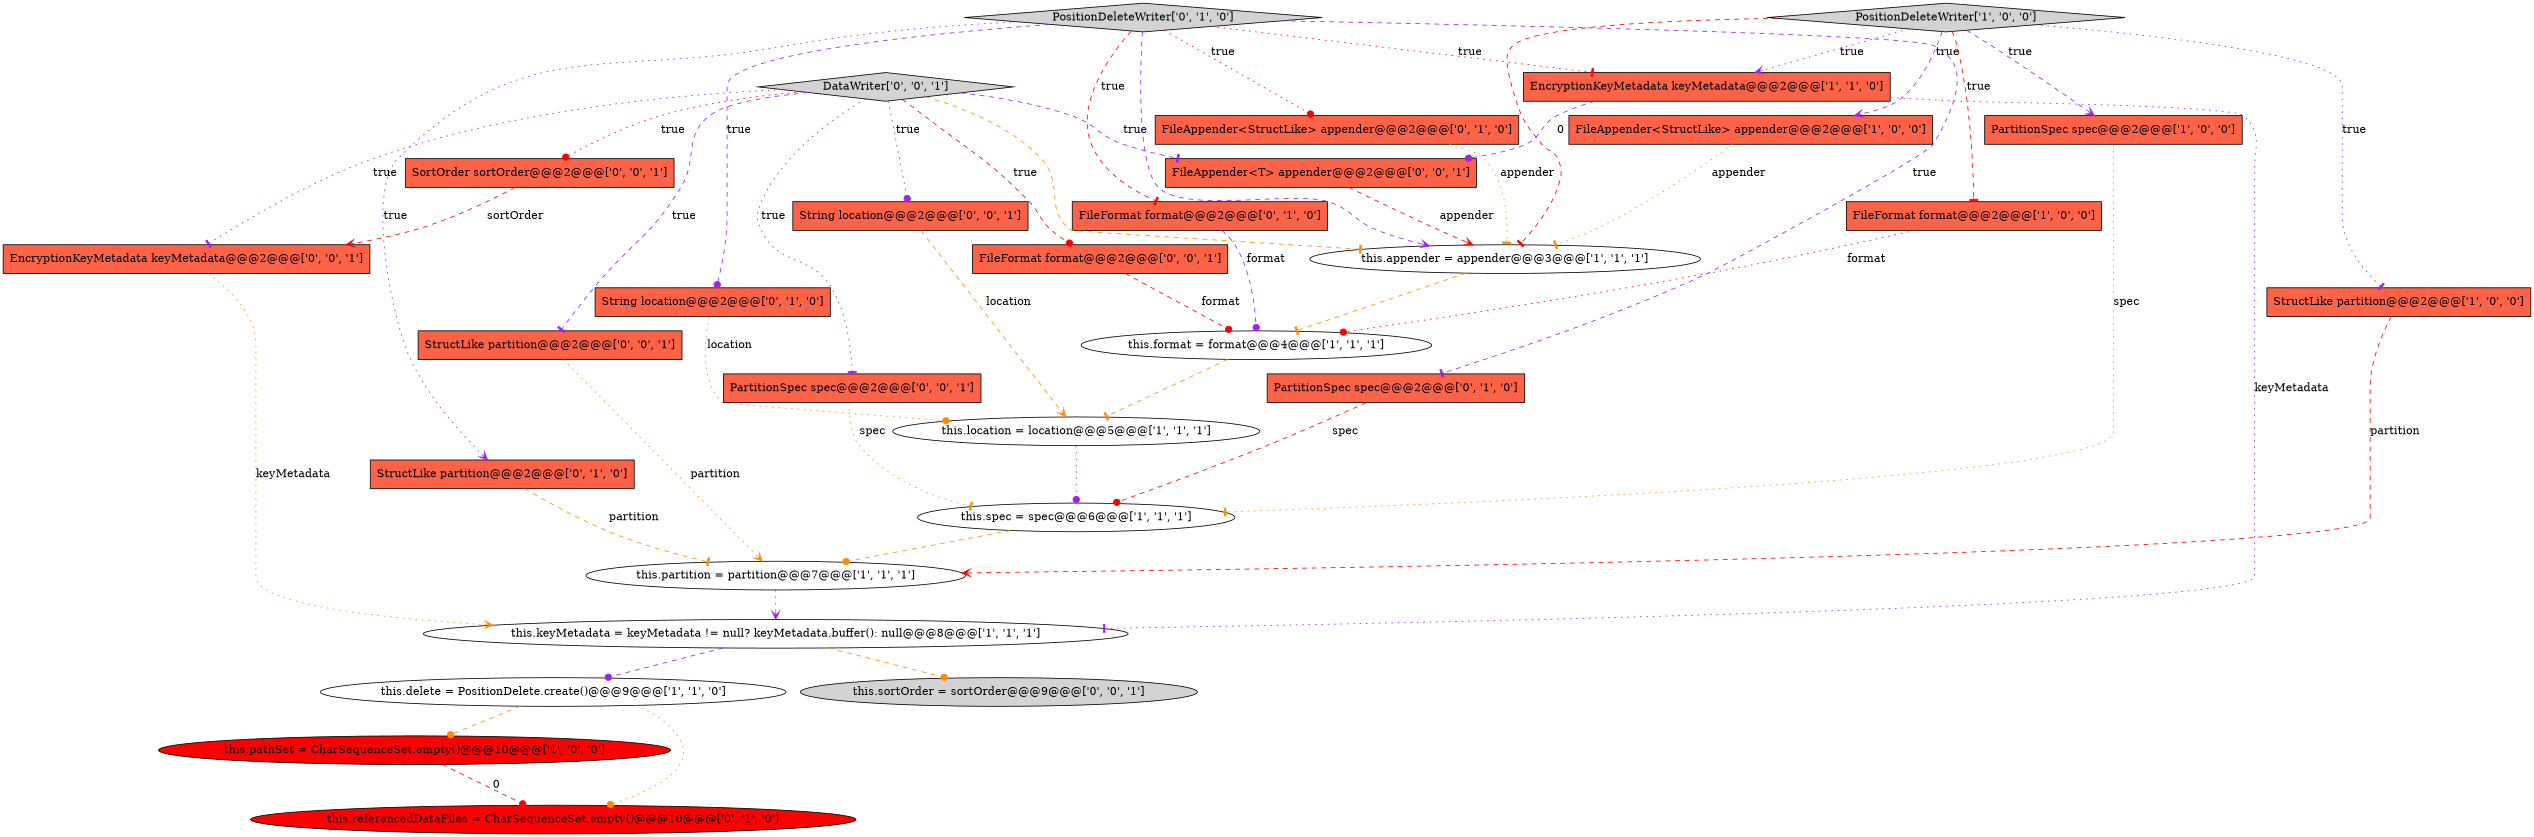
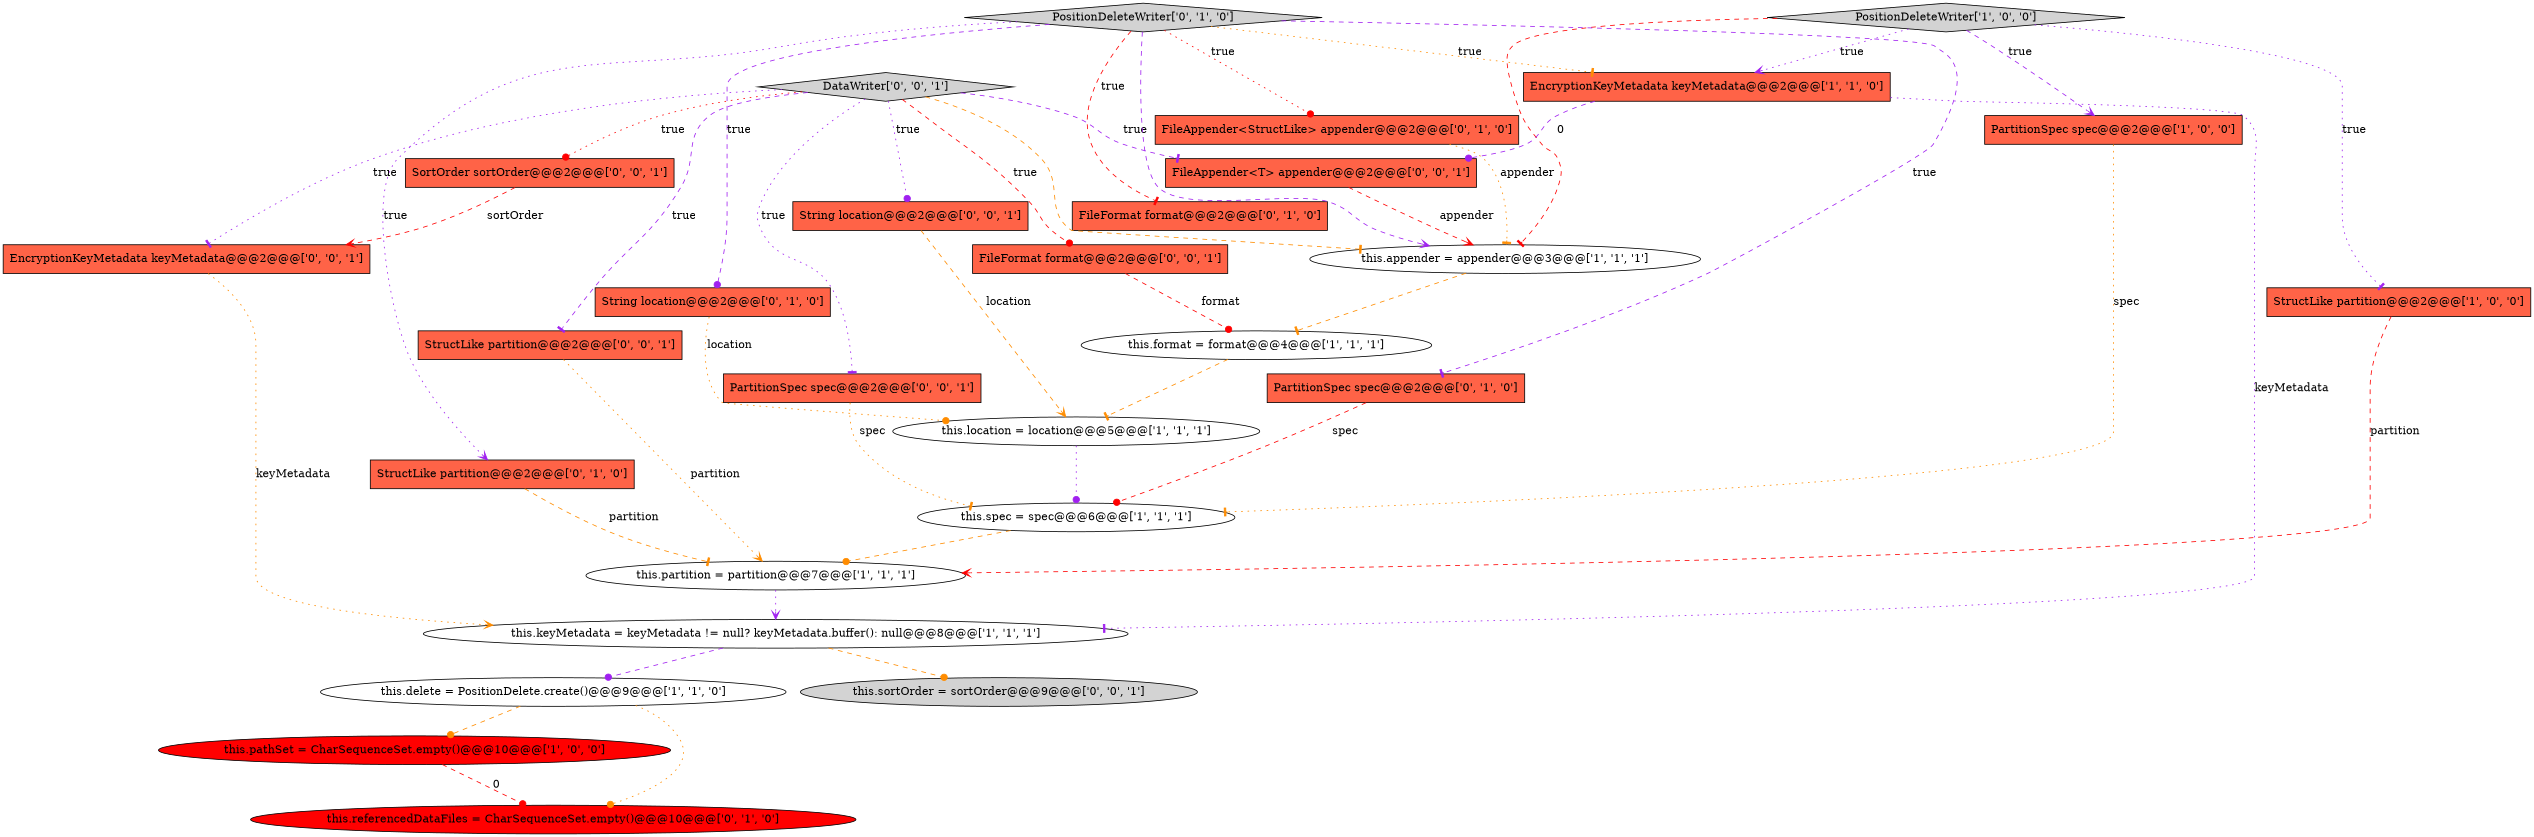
edge "PositionDeleteWriter['0', '1', '0']" -> "EncryptionKeyMetadata keyMetadata@@@2@@@['1', '1', '0']": color red -> darkorange
node "FileAppender<StructLike> appender@@@2@@@['1', '0', '0']": removed
node "FileFormat format@@@2@@@['1', '0', '0']": removed
edge "FileFormat format@@@2@@@['0', '1', '0']" -> "this.format = format@@@4@@@['1', '1', '1']": removed, label "format"
